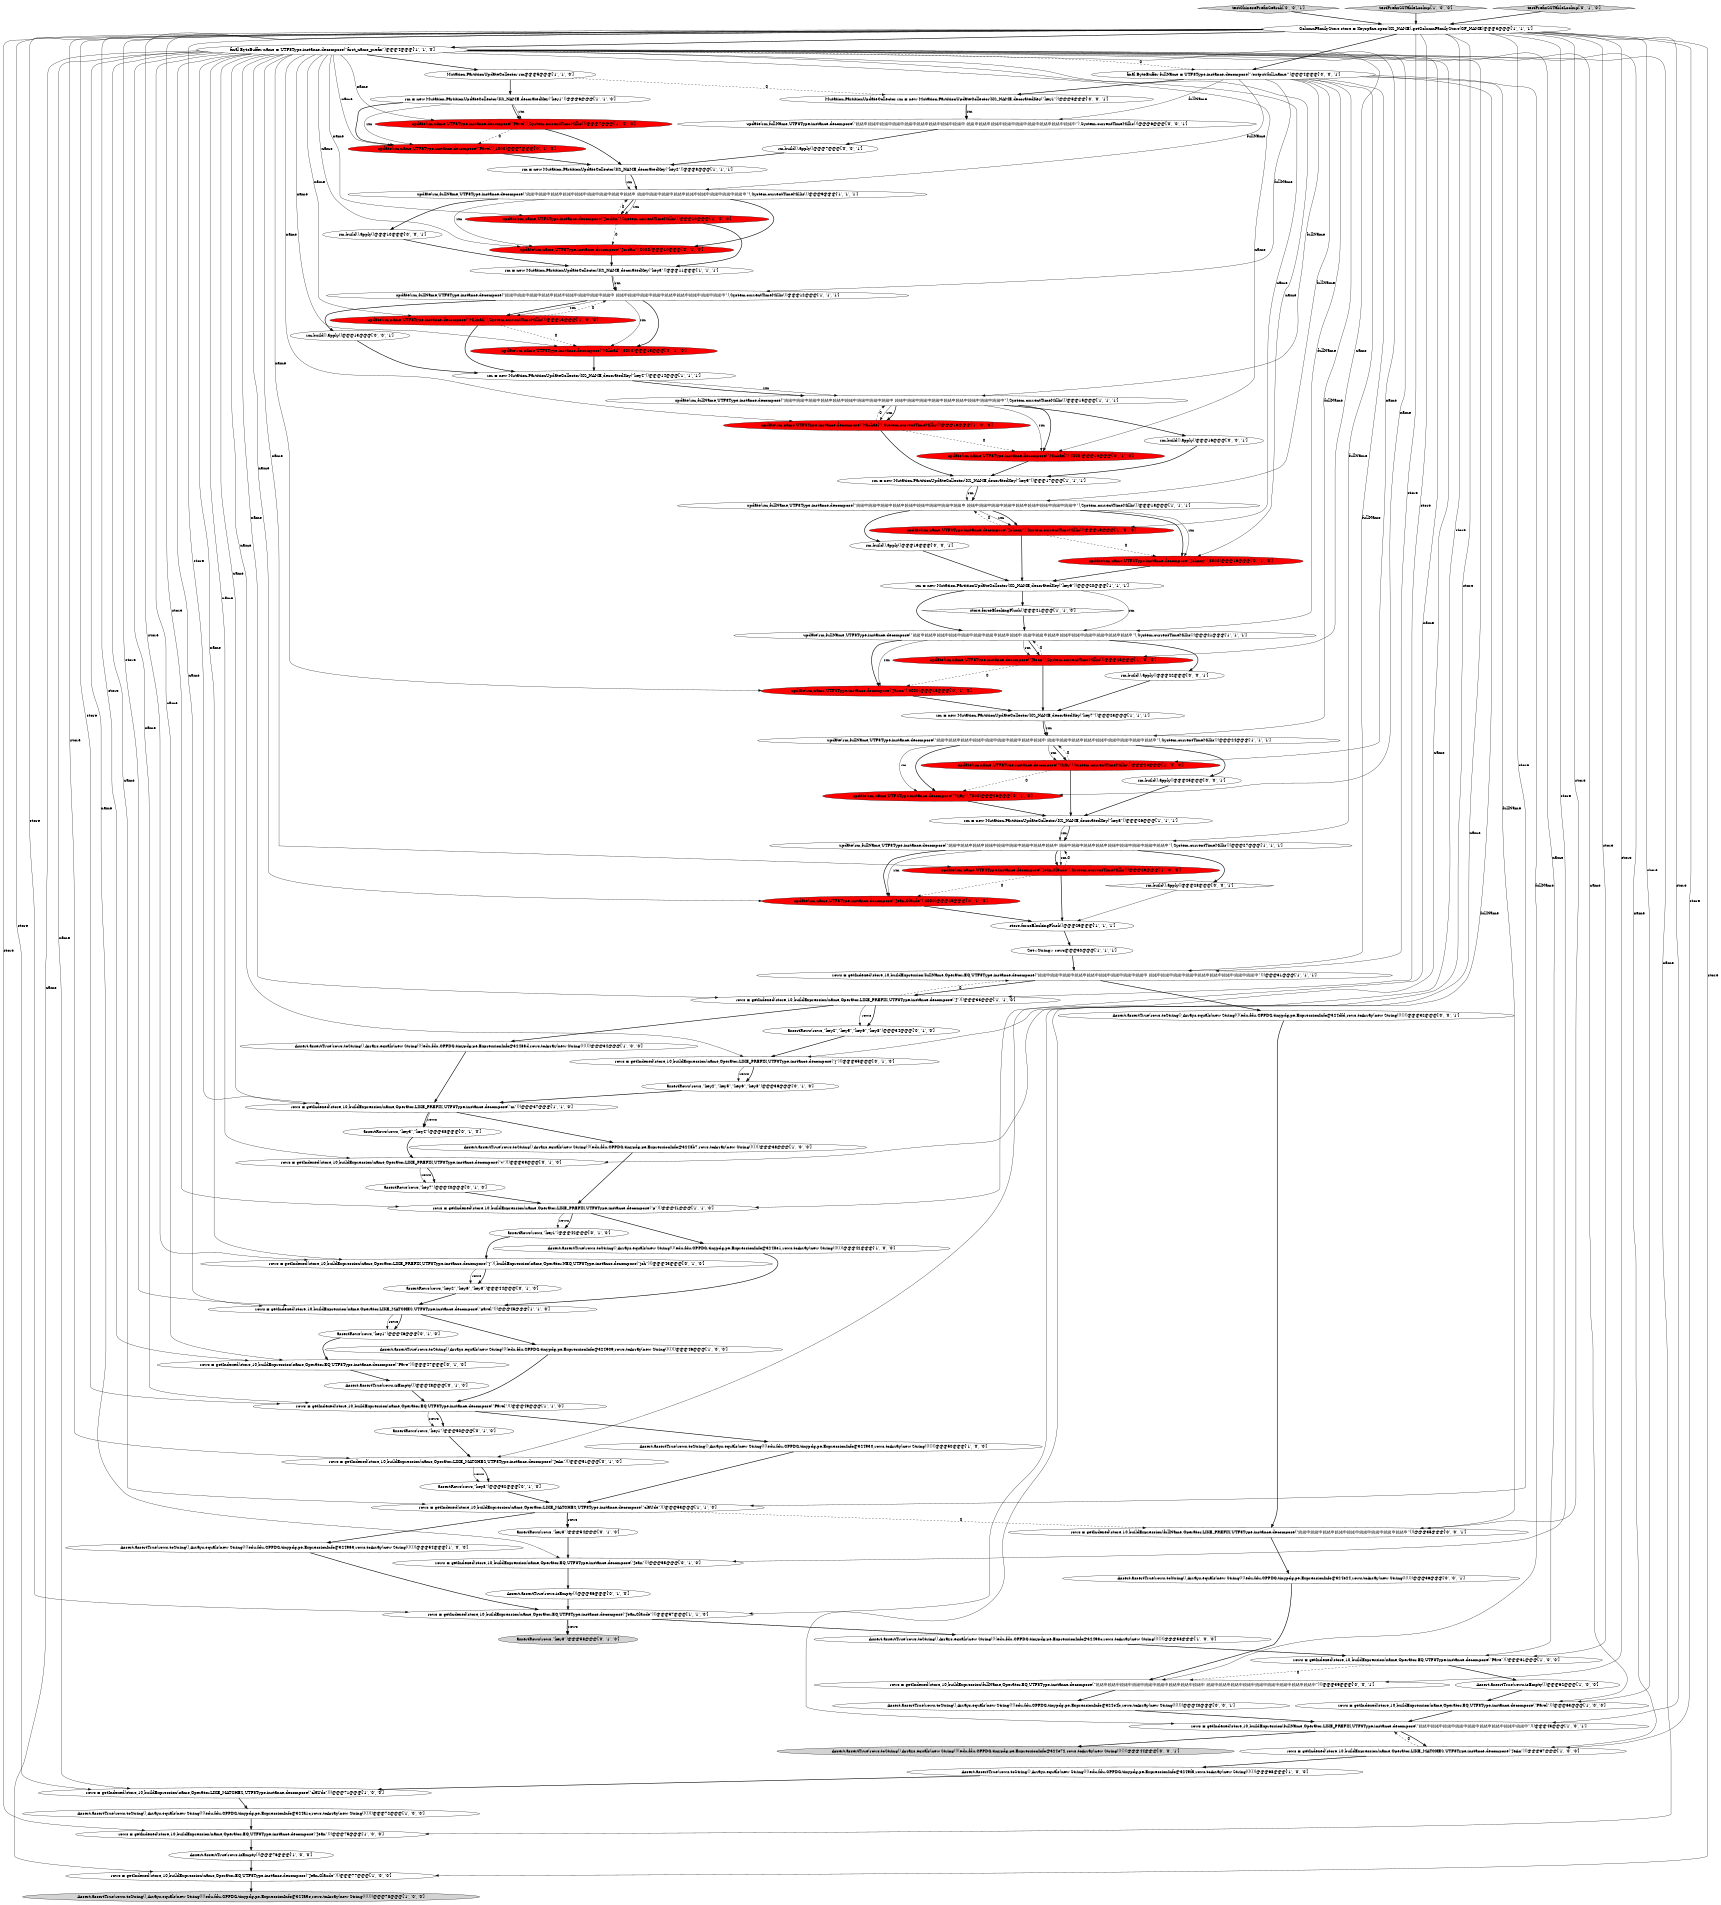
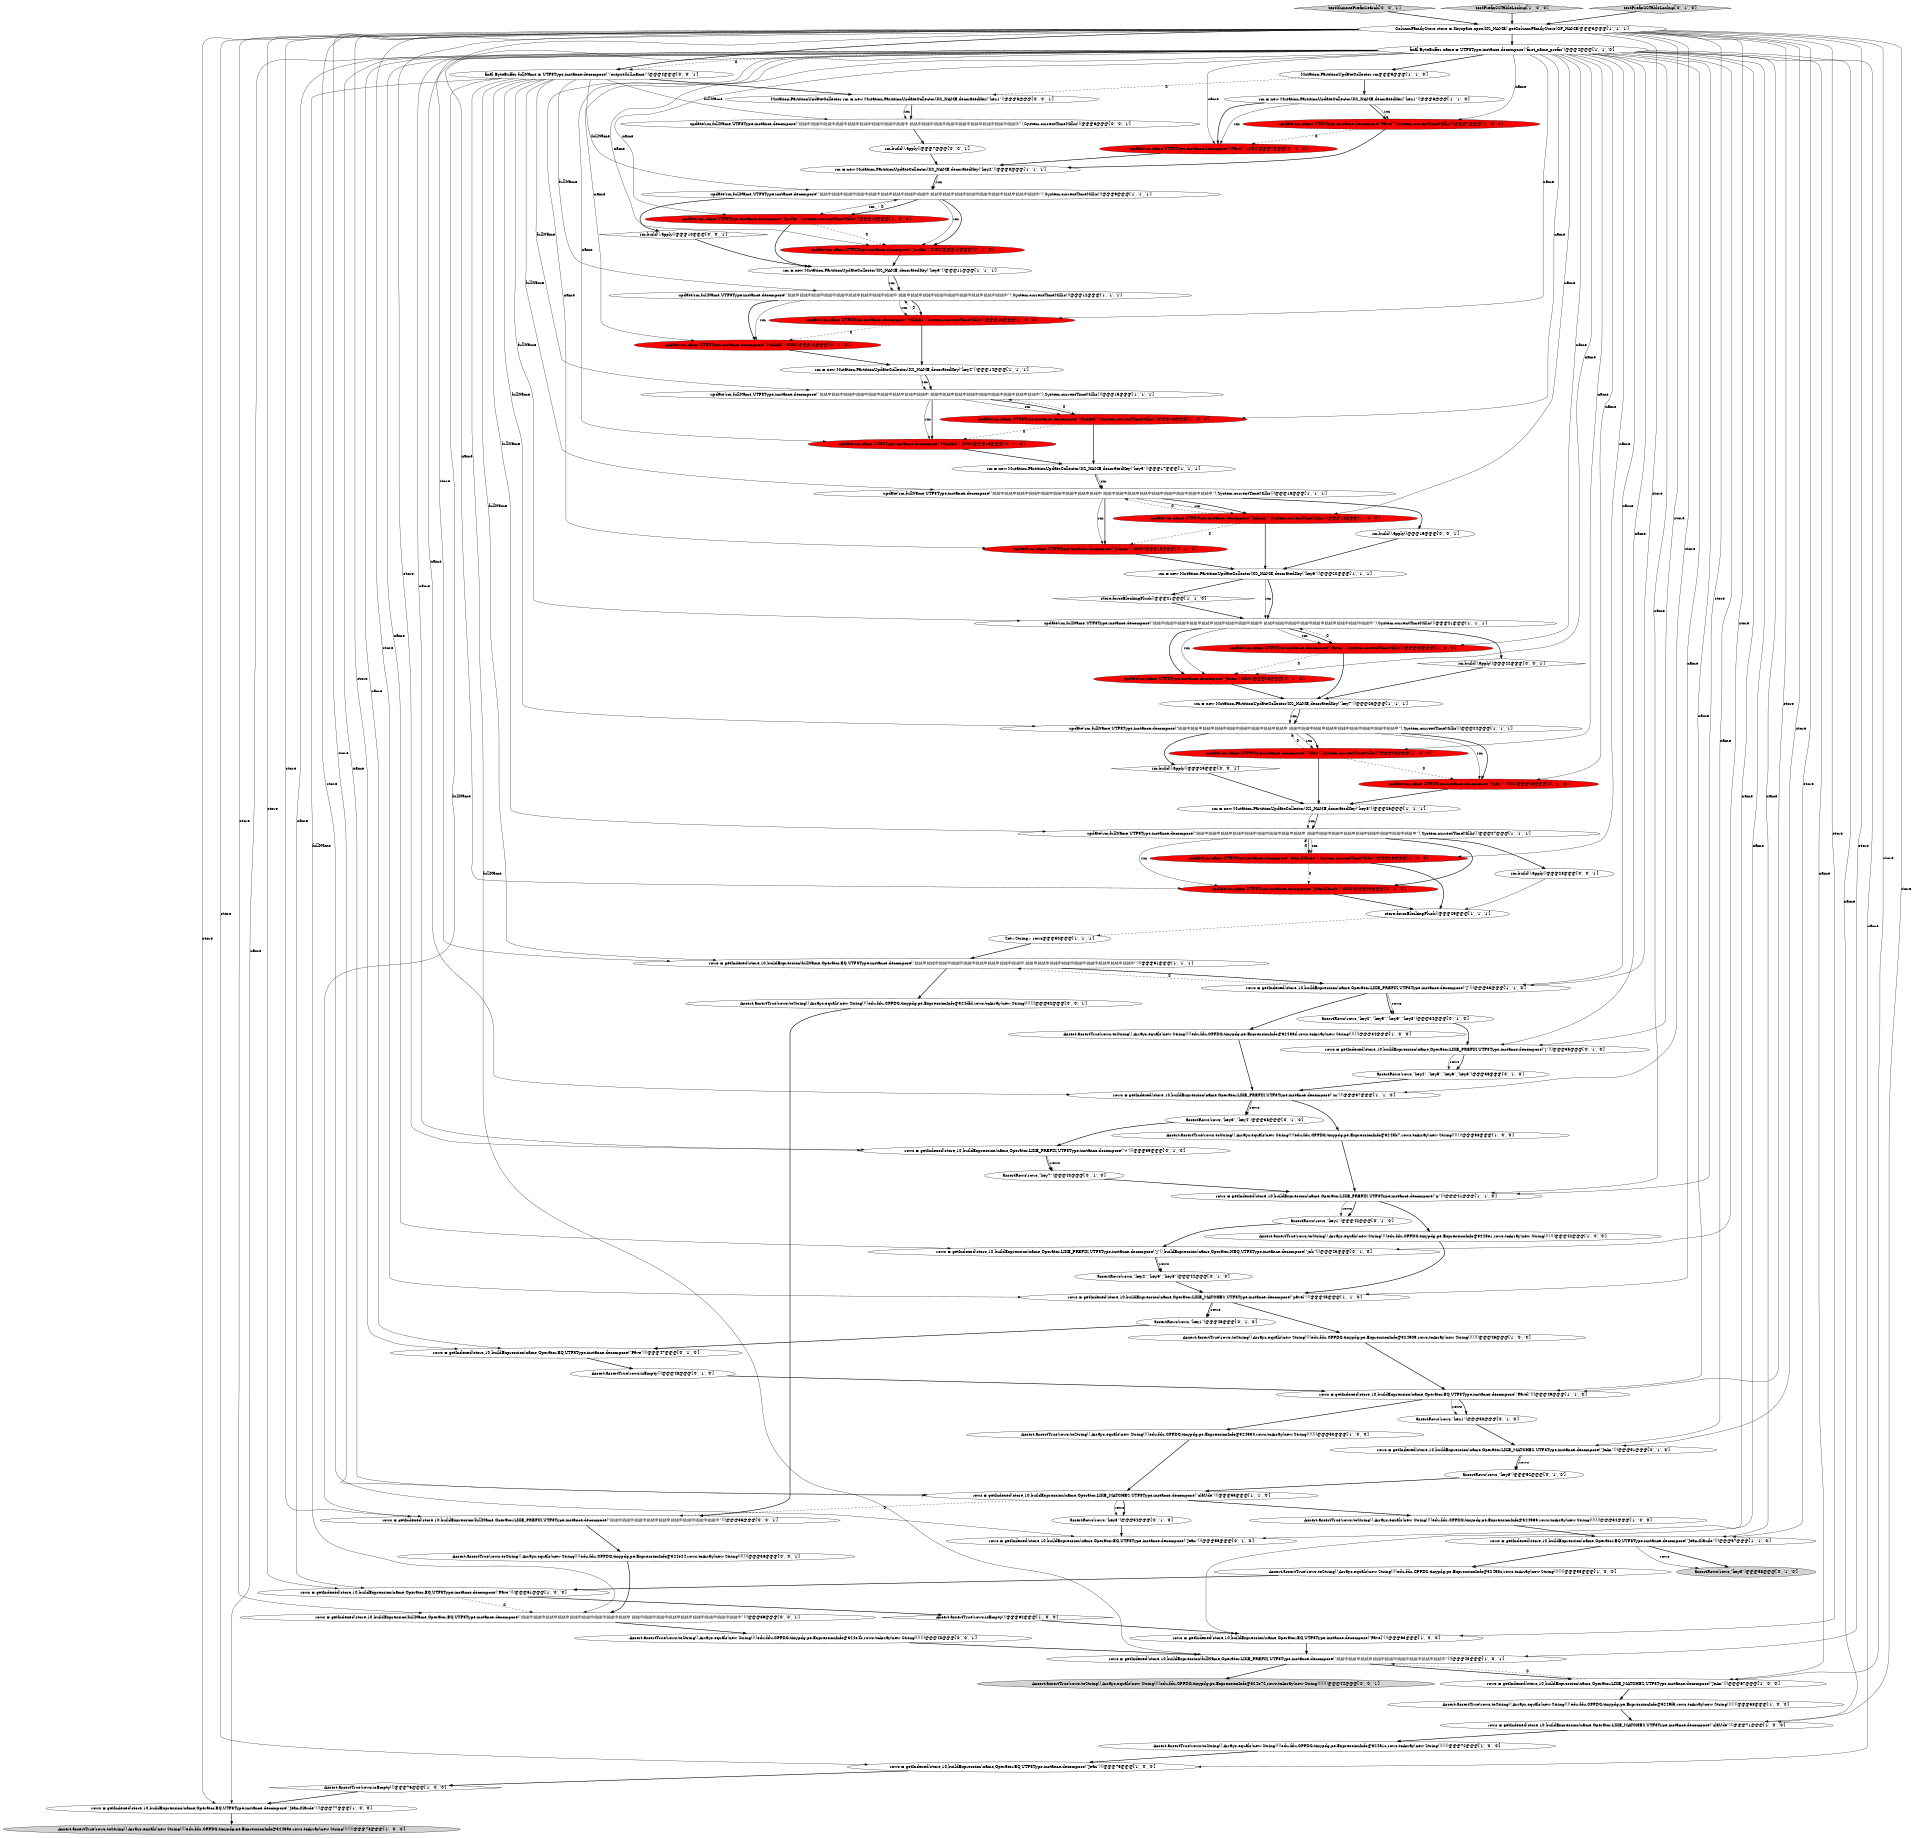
node "rm.build().apply()@@@10@@@['0', '0', '1']": shape ellipse -> diamond
node "rm.build().apply()@@@13@@@['0', '0', '1']": removed
node "rm.build().apply()@@@16@@@['0', '0', '1']": removed
node "rm.build().apply()@@@22@@@['0', '0', '1']": shape ellipse -> diamond
node "rm.build().apply()@@@25@@@['0', '0', '1']": shape ellipse -> diamond
node "rm.build().apply()@@@28@@@['0', '0', '1']": shape diamond -> ellipse
edge "store.forceBlockingFlush()@@@29@@@['1', '1', '1']" -> "Set<String> rows@@@30@@@['1', '1', '1']": style bold -> dashed
node "Assert.assertTrue(rows.isEmpty())@@@56@@@['0', '1', '0']": removed
node "Assert.assertTrue(rows.isEmpty())@@@62@@@['1', '0', '0']": shape ellipse -> diamond
node "Assert.assertTrue(rows.isEmpty())@@@76@@@['1', '0', '0']": shape ellipse -> diamond
